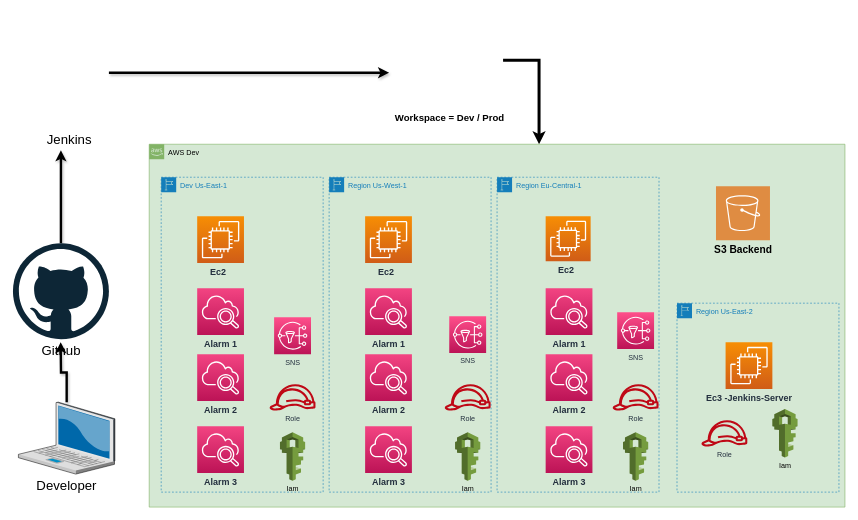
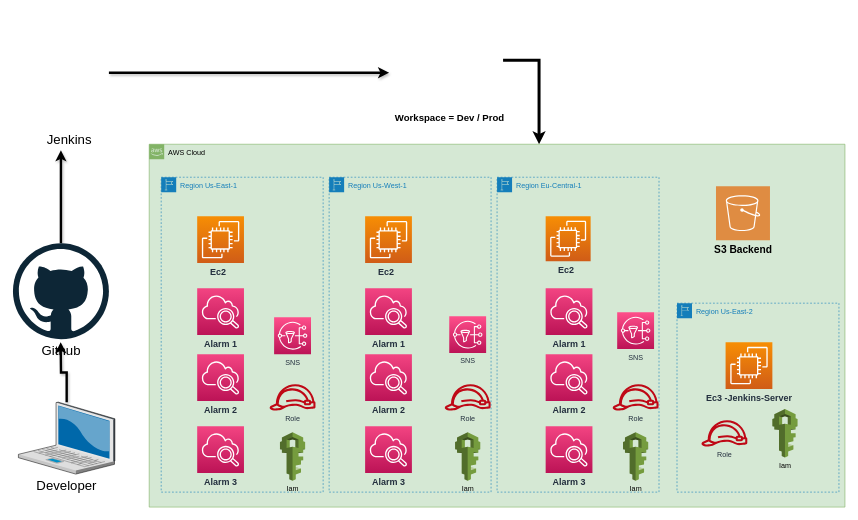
node "AWS Dev": label "AWS Dev" -> "AWS Cloud"
node "Dev Us-East-1": label "Dev Us-East-1" -> "Region Us-East-1"
